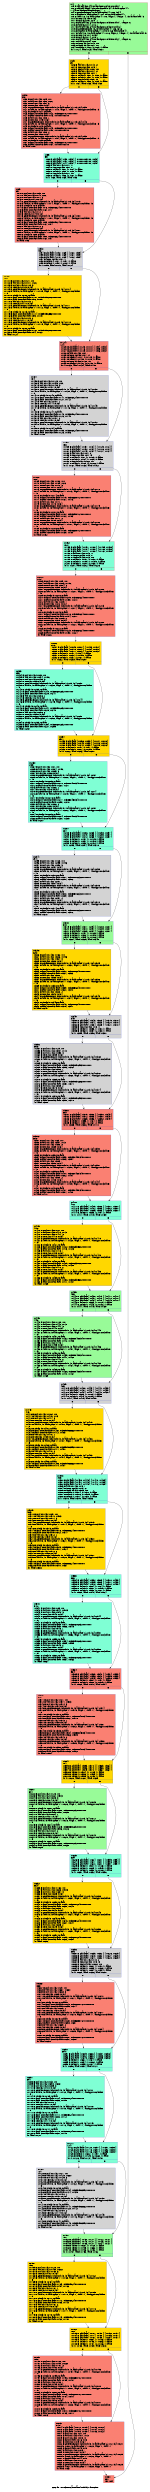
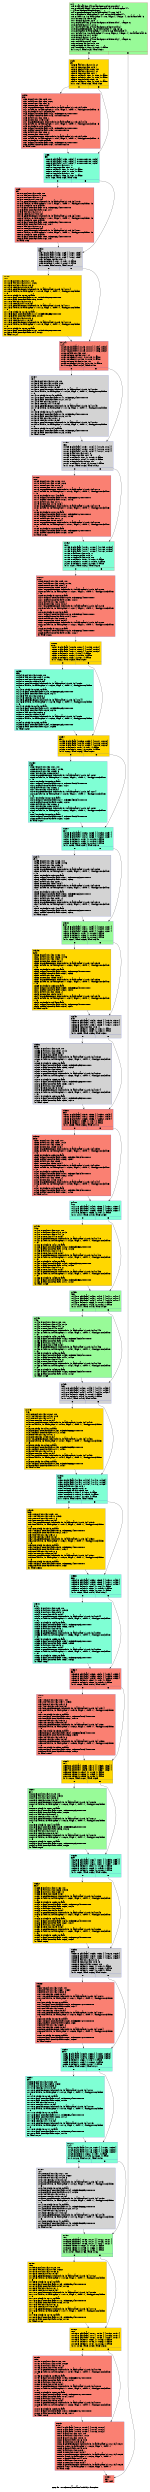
node "%35:": text "%42 = uitofp i8 %41 to float" -> "%42 = uitofp i8 %41 to contract"
